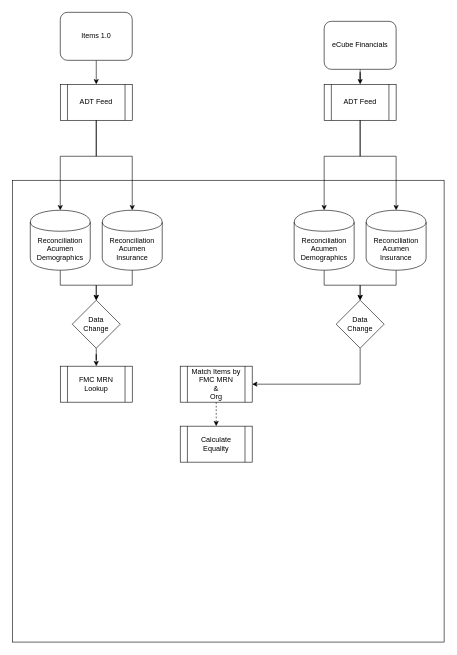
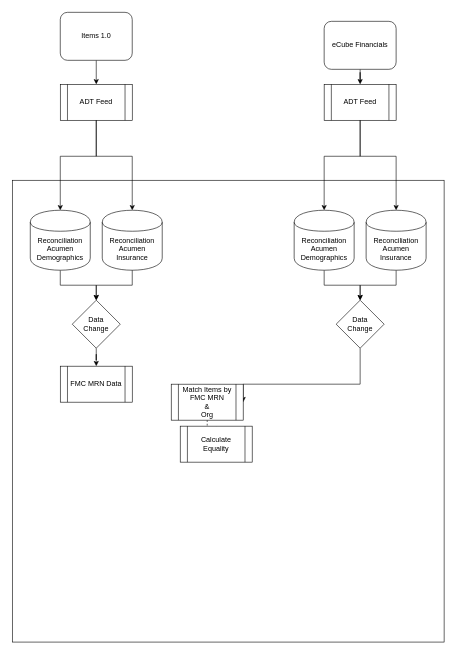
node "FMC MRN Lookup": label "FMC MRN Lookup" -> "FMC MRN Data"
node "Match Items by FMC MRN & Org": moved (216, 384) -> (207, 402)
